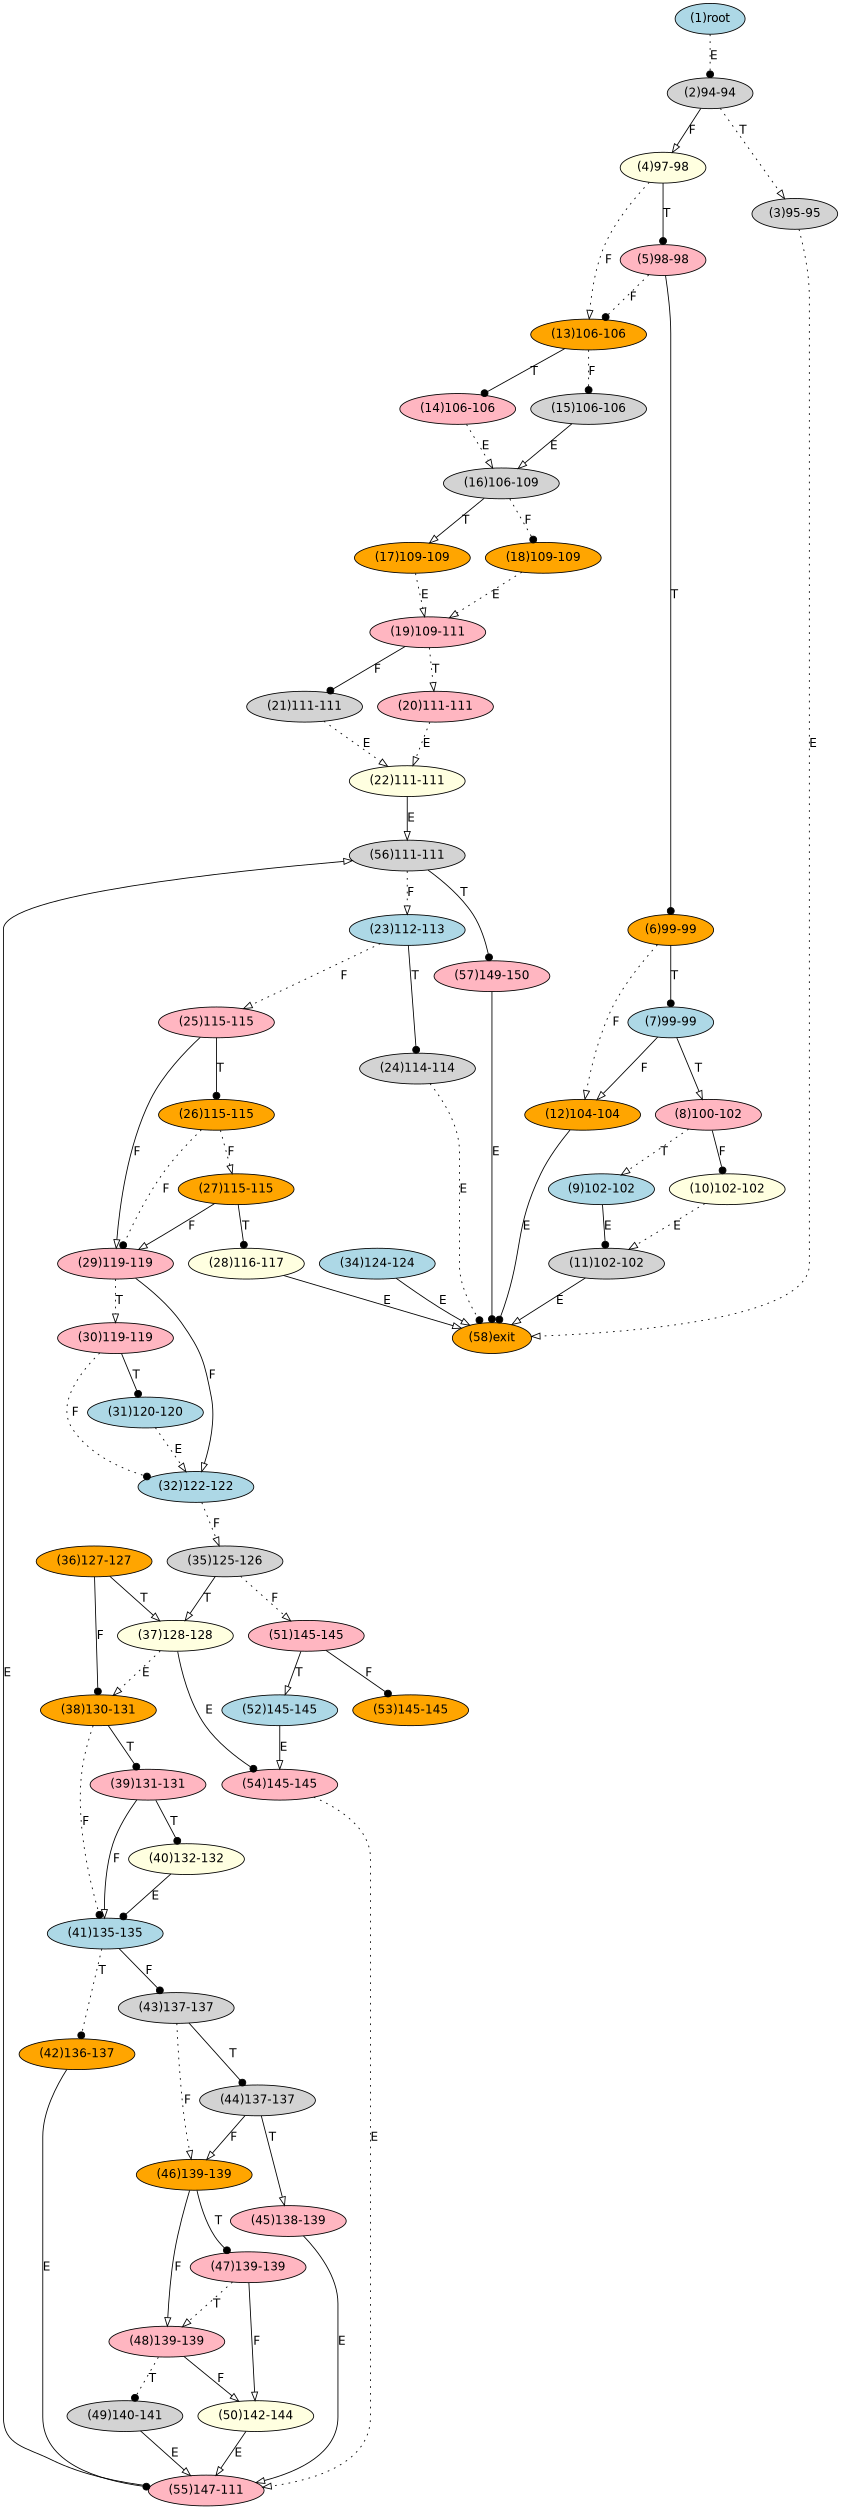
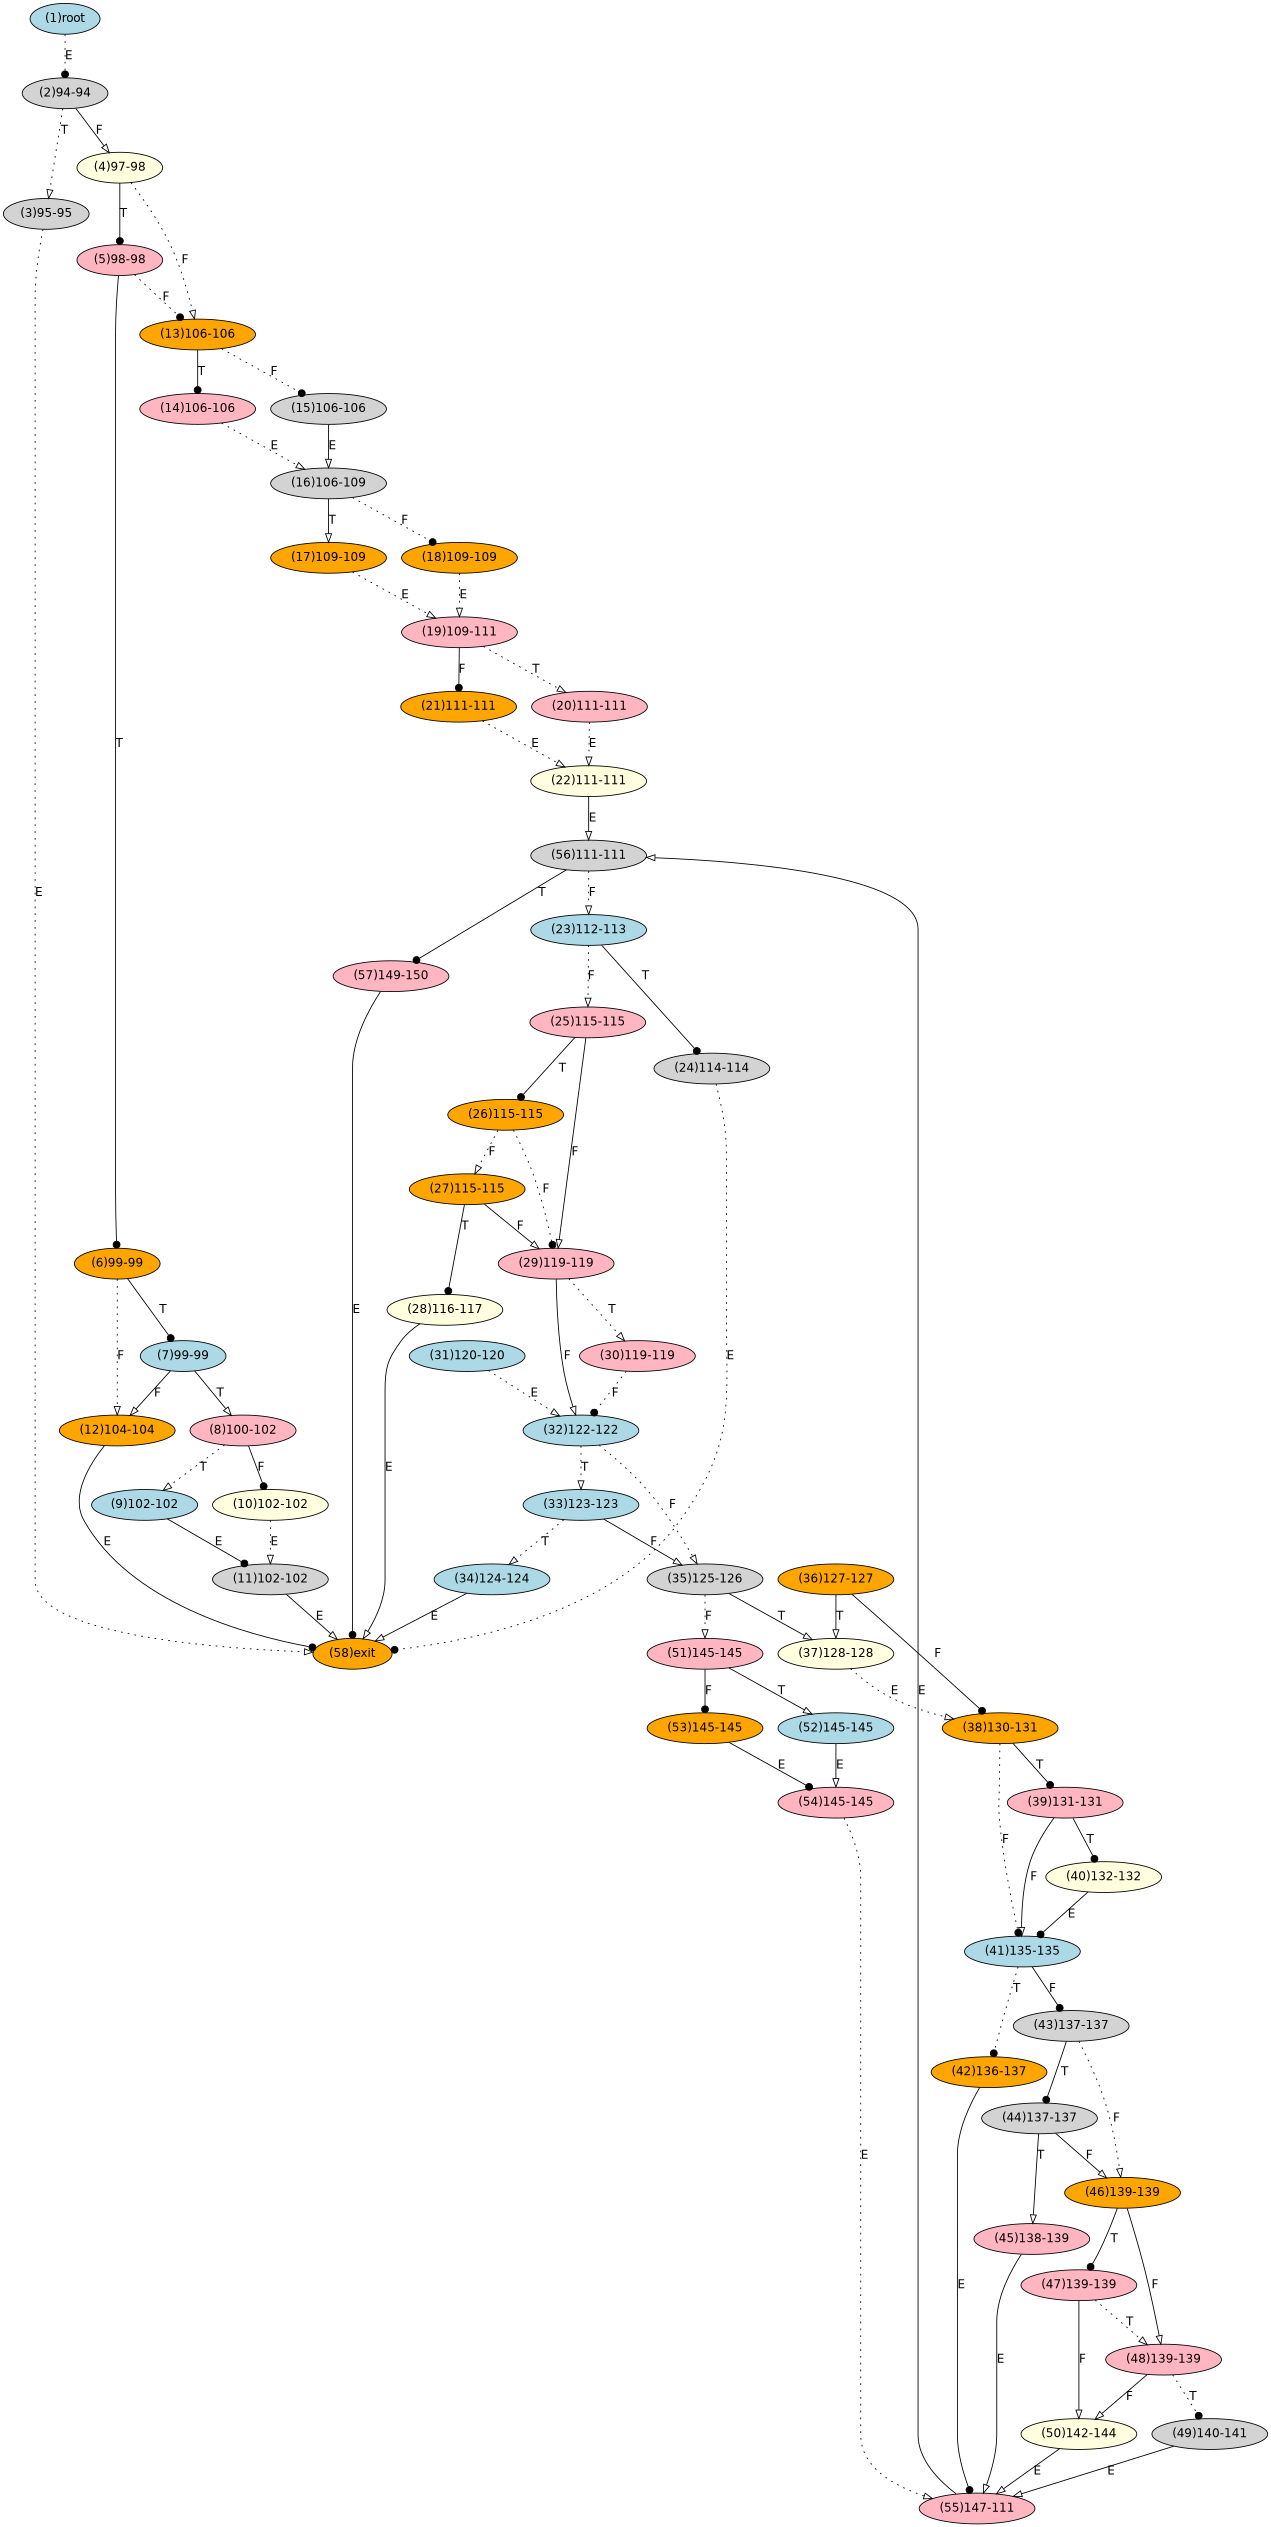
node "(21)111-111": fillcolor lightgrey -> orange
edge "(30)119-119" -> "(31)120-120": removed, label "T"
node "(33)123-123": added
edge "(37)128-128" -> "(54)145-145": now "(53)145-145" -> "(54)145-145"
